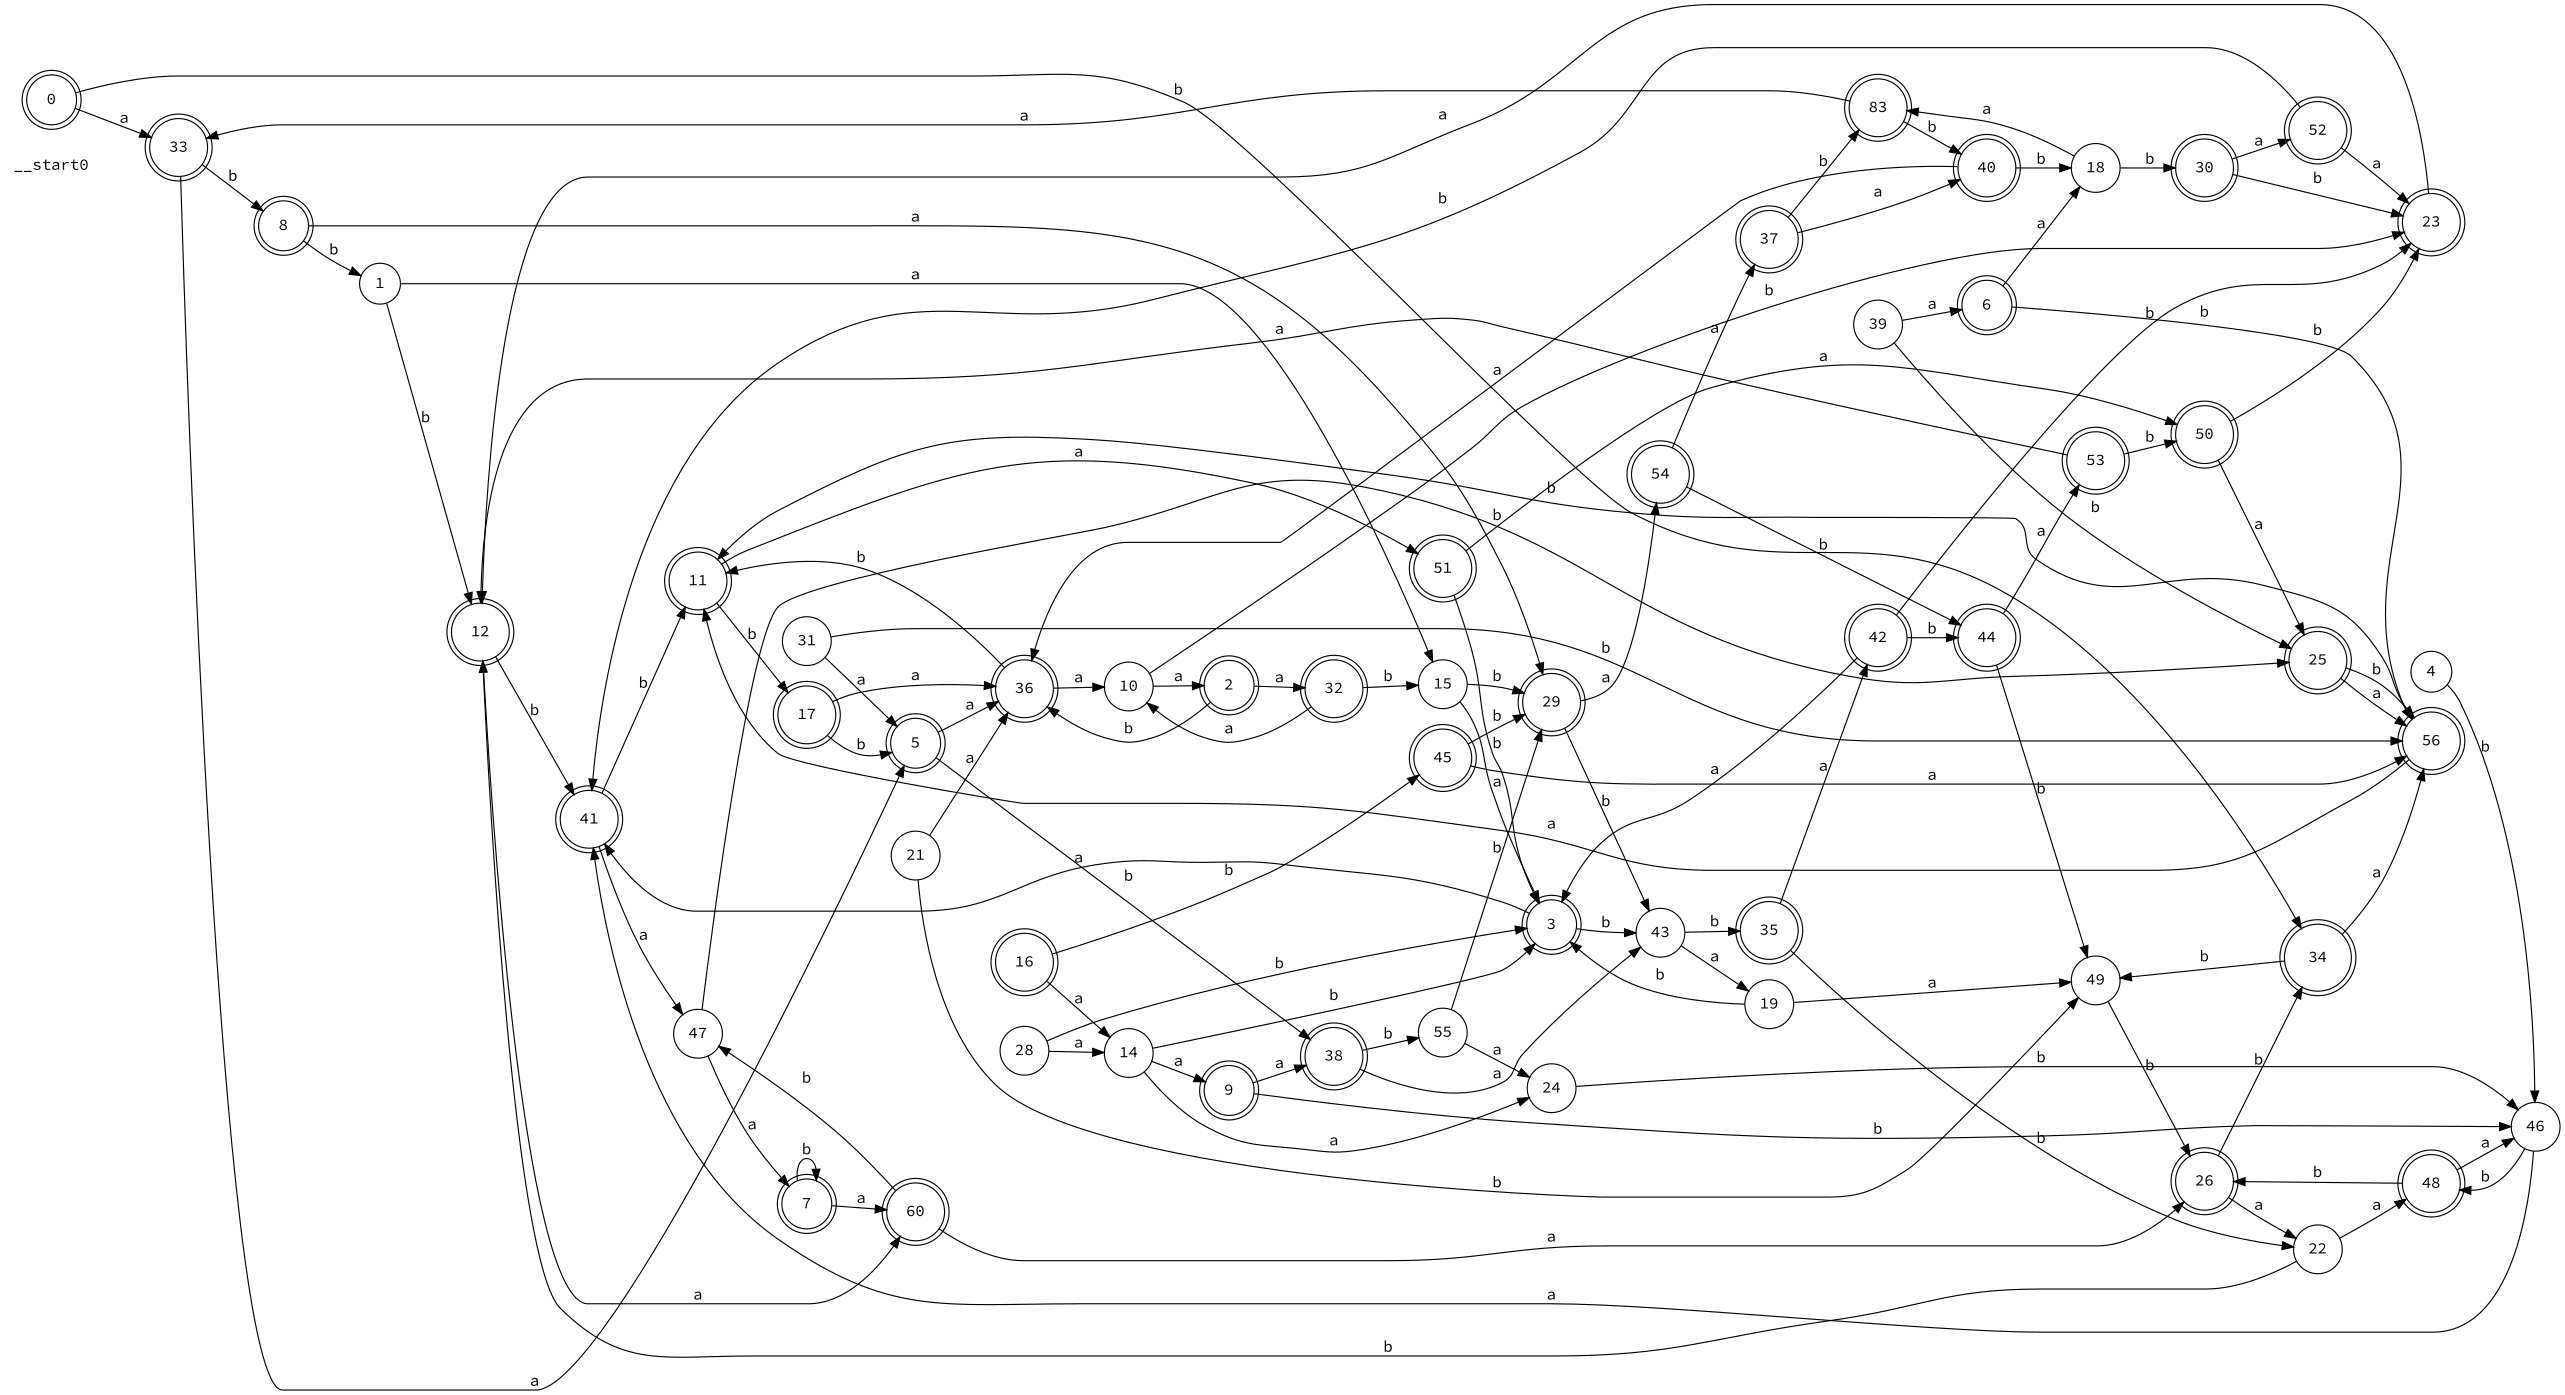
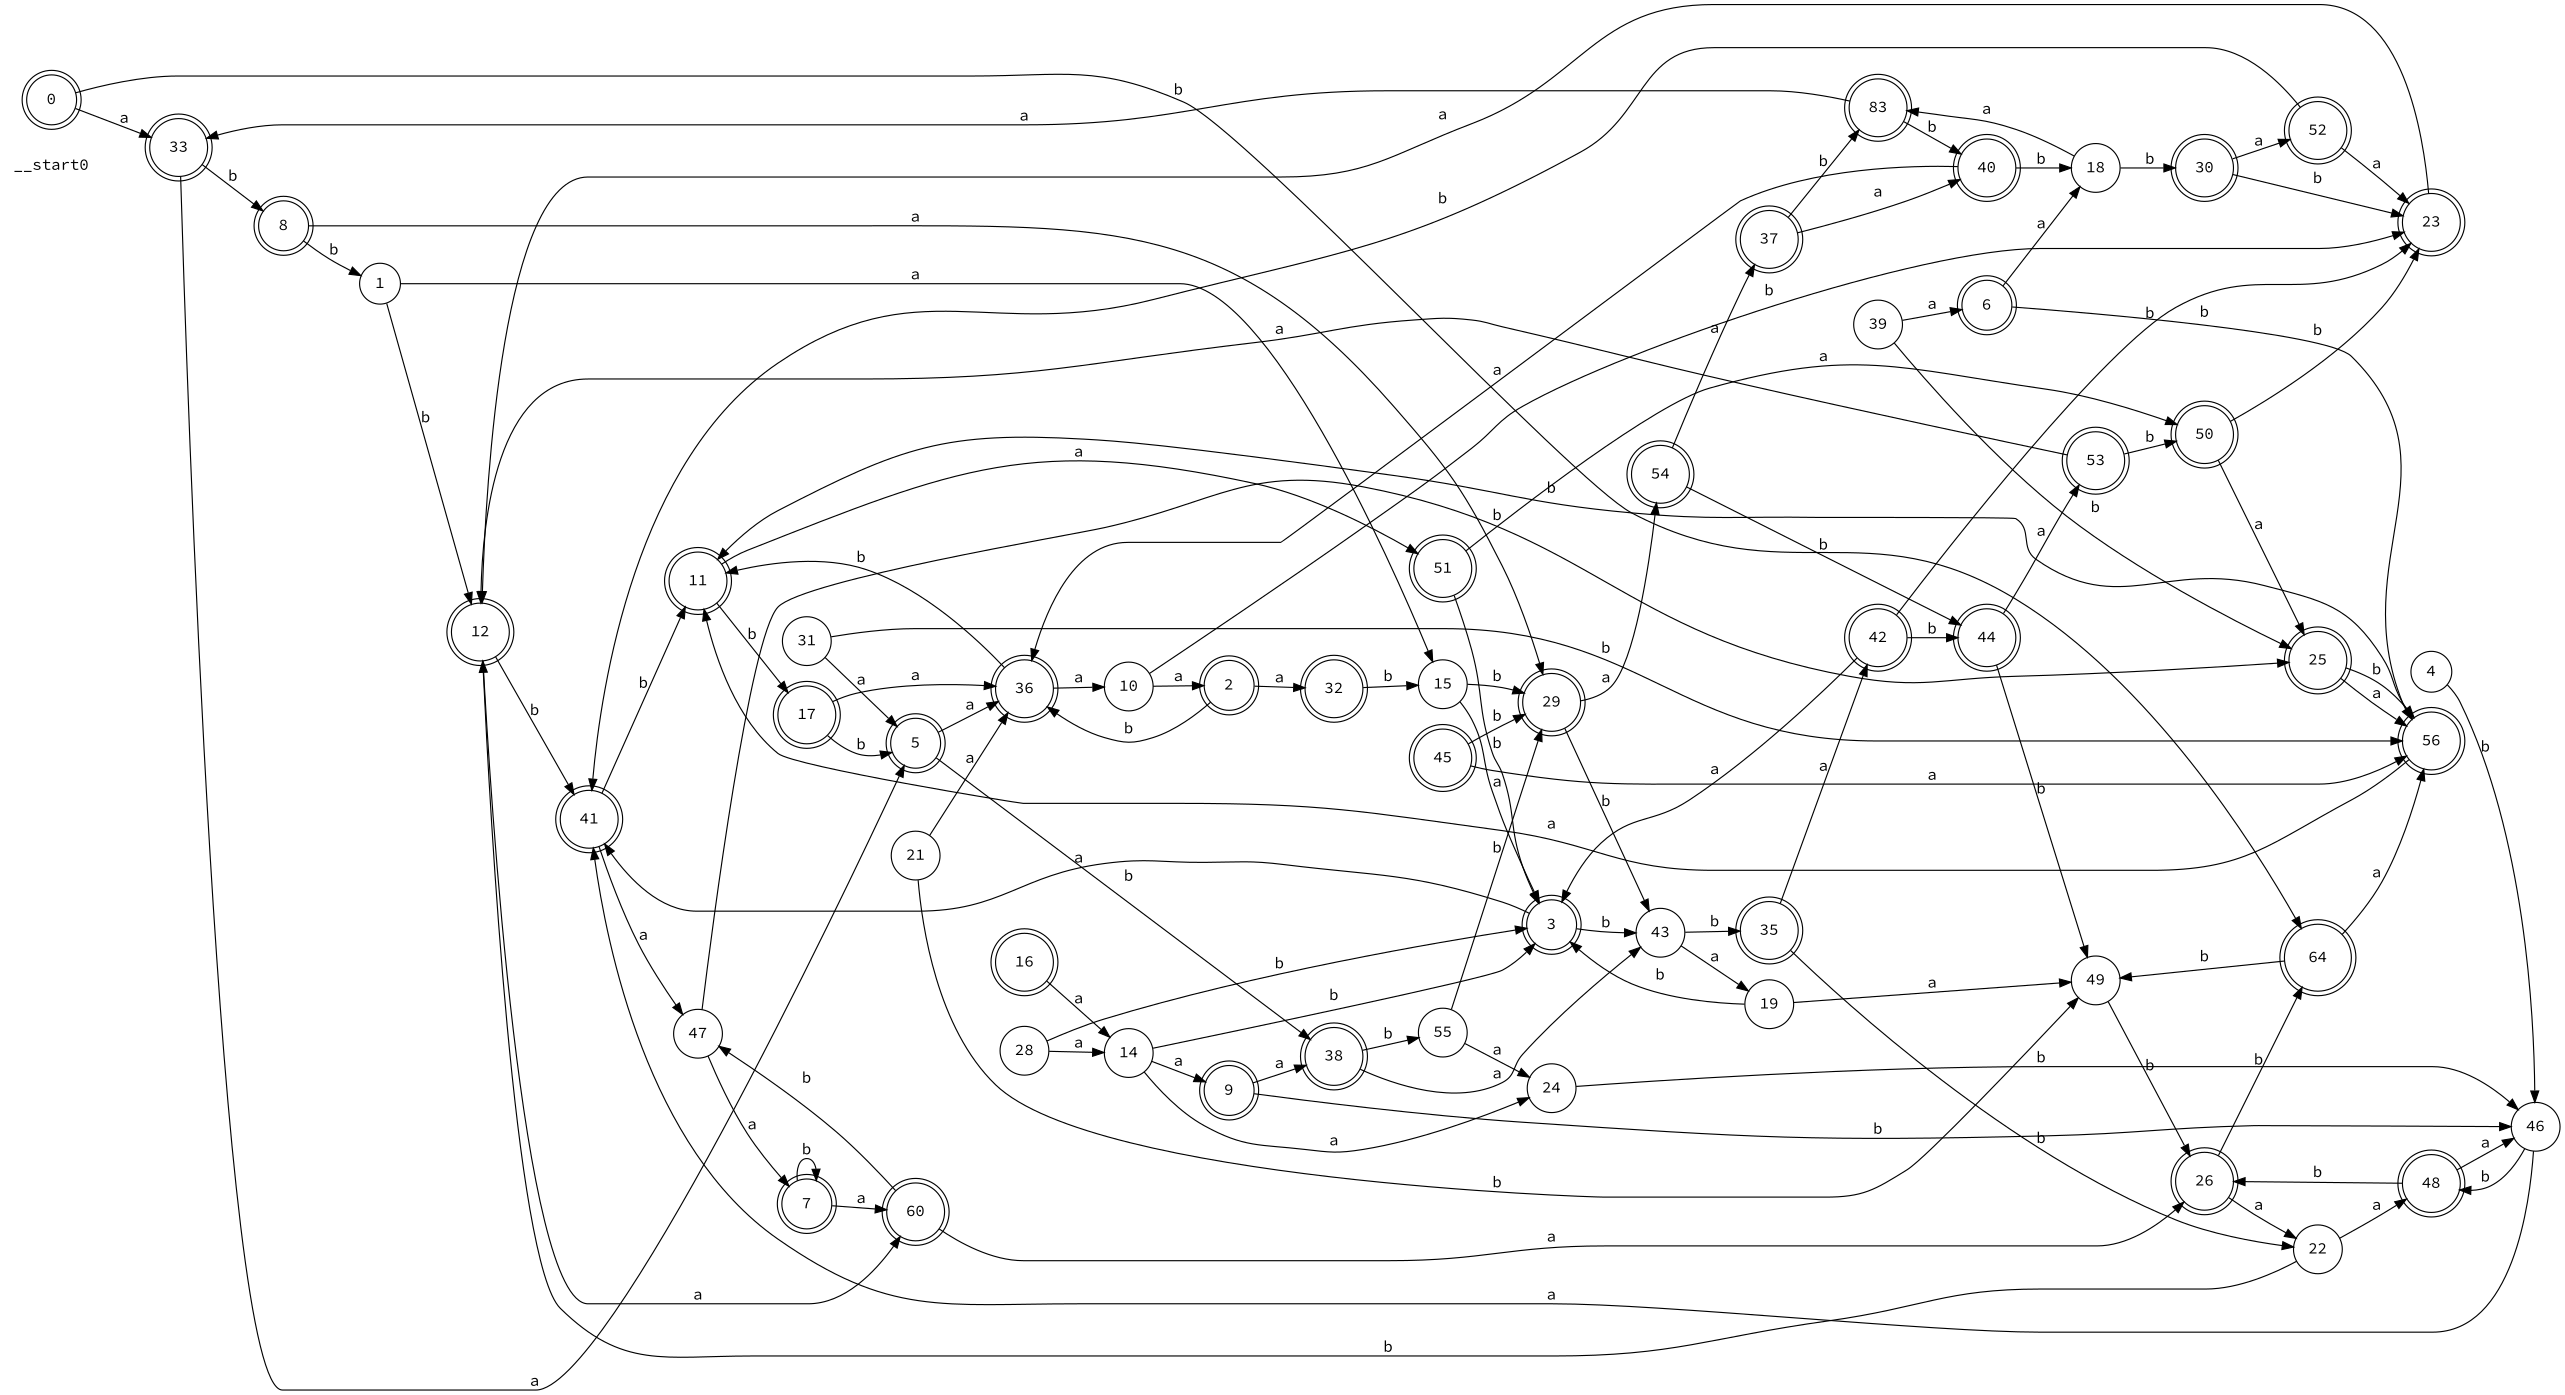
edge "32" -> "10": removed, label "a"
edge "16" -> "45": removed, label "b"
node "34": label "34" -> "64"
